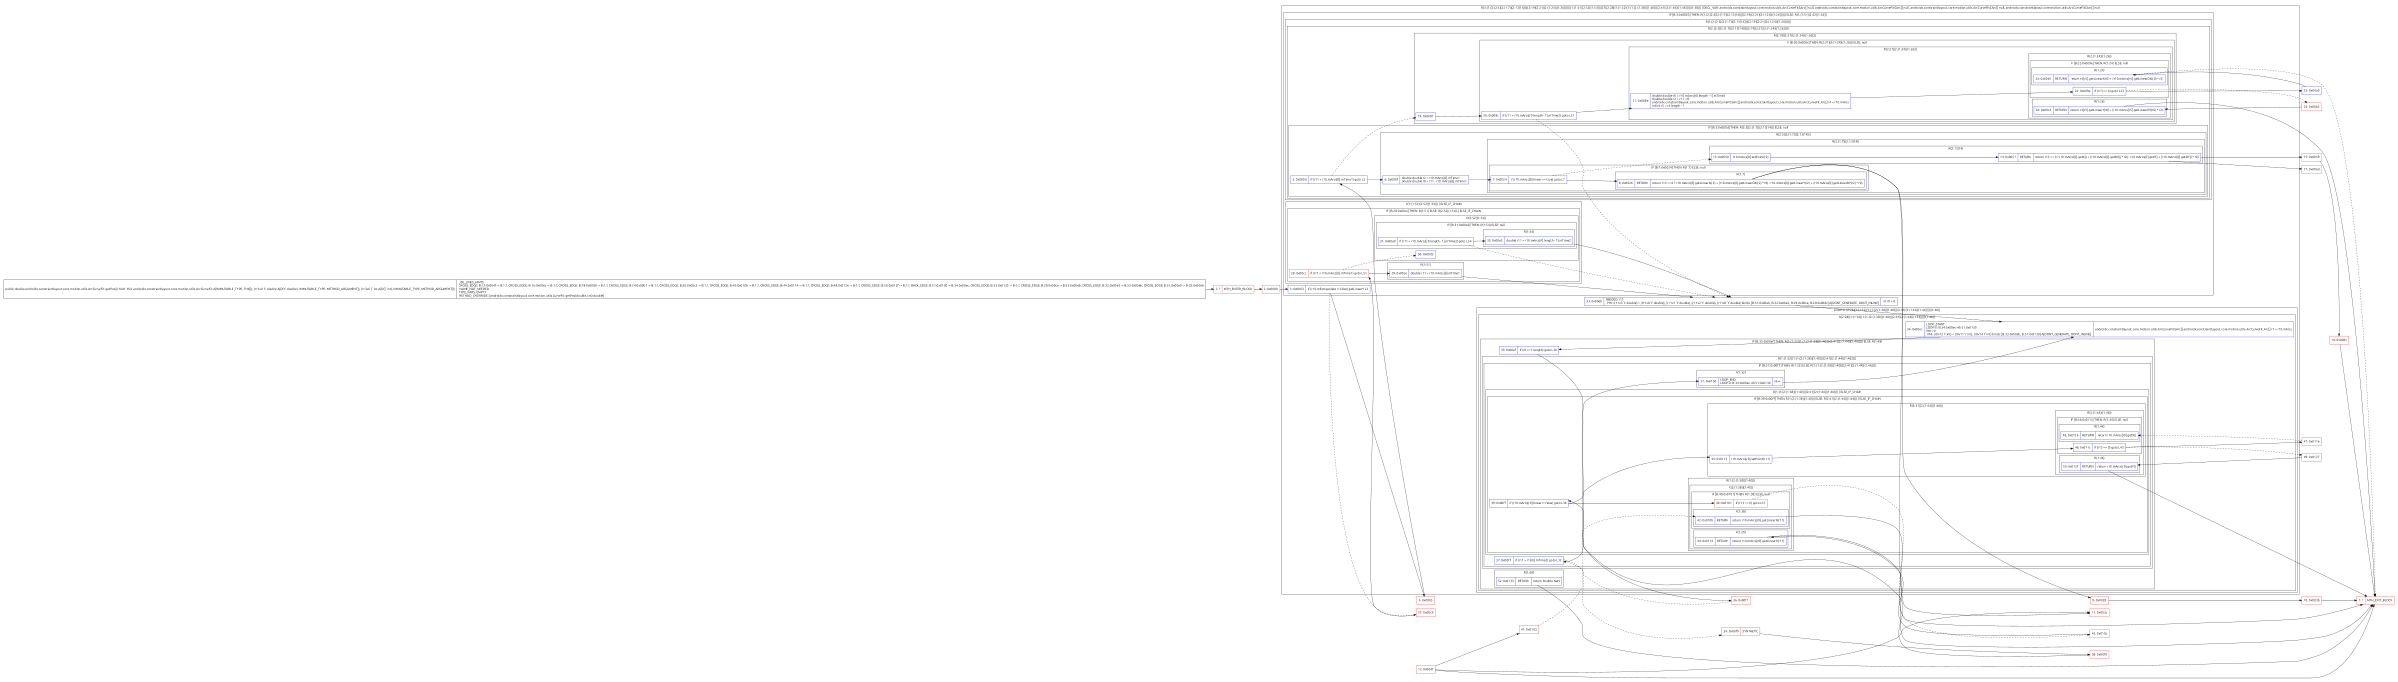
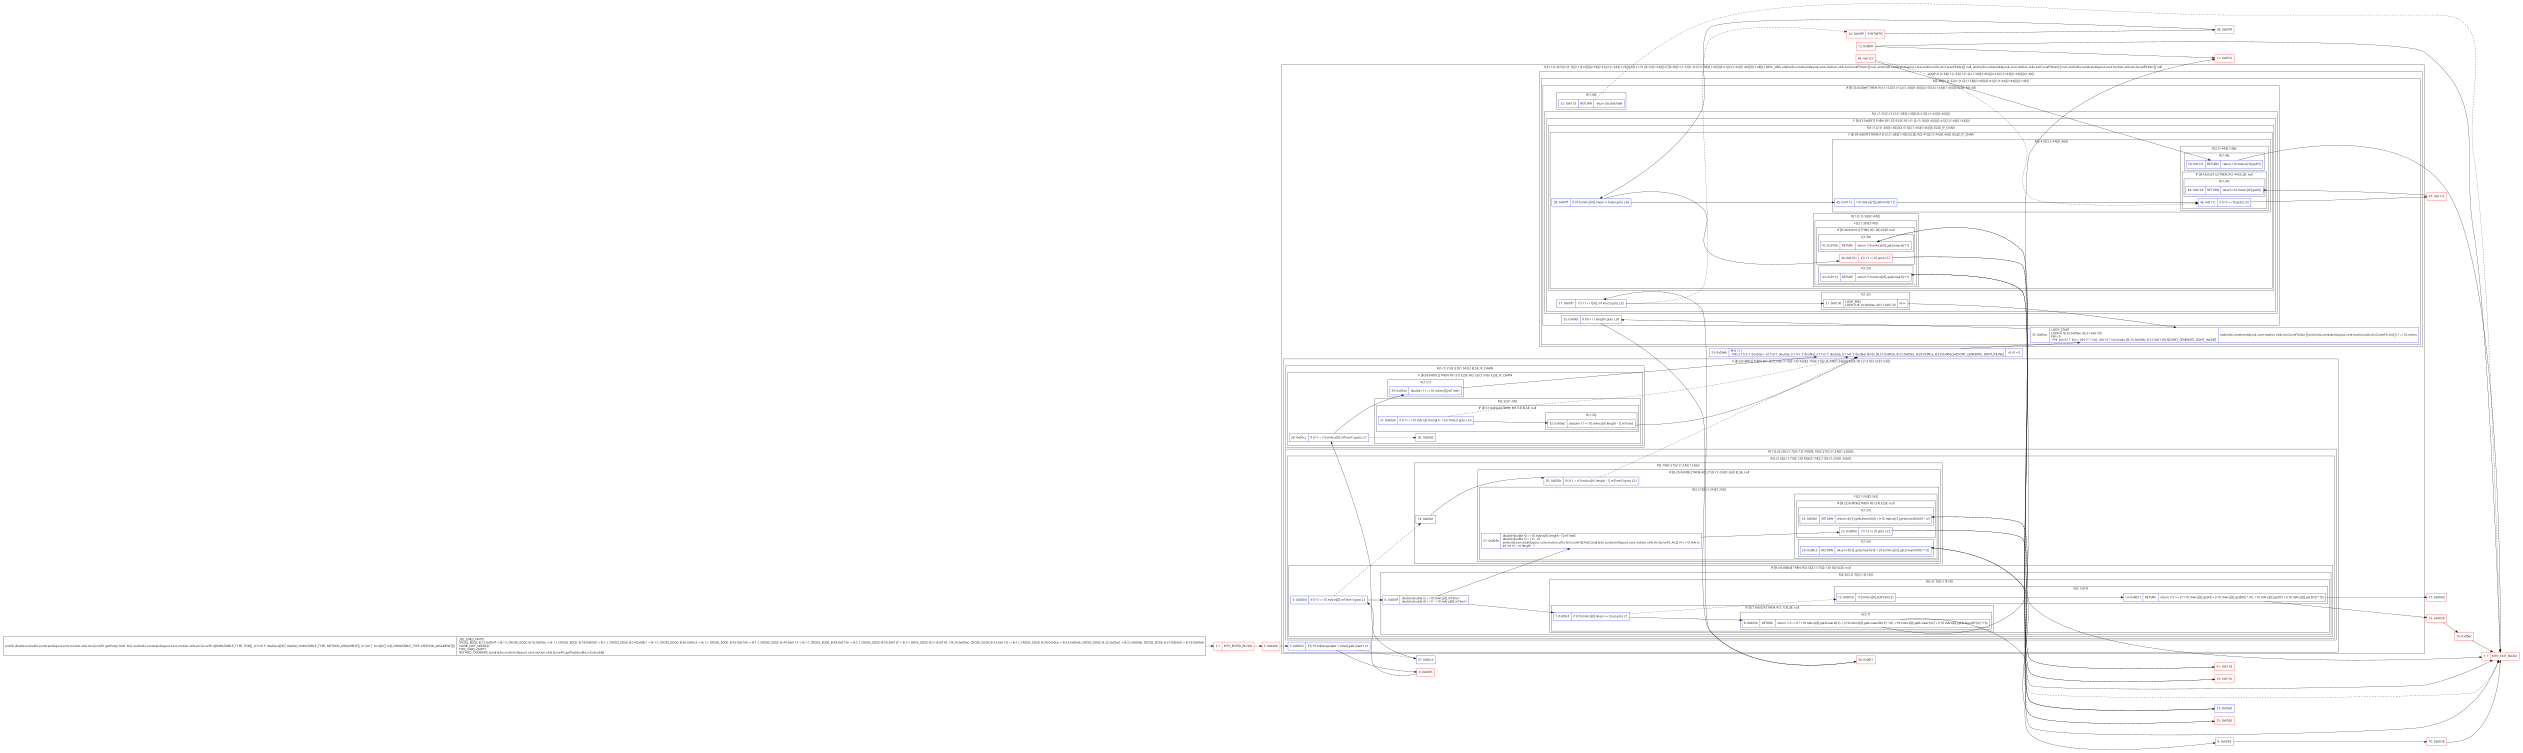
edge "20: 0x008c" -> "21: 0x008e": now "6: 0x000f" -> "21: 0x008e"
node "28: 0x00cc": color red -> blue
node "33: 0x00eb": text "NEEDED: r11" -> "PHI: r11"
edge "47: 0x011e" -> "48: 0x0126": style dashed -> solid
edge "46: 0x011c" -> "49: 0x0127": reversed
edge "36: 0x00f1" -> "37: 0x00f7": style dashed -> solid
node "27: 0x00c4": color red -> blue
edge "12: 0x004f" -> "41: 0x0103": now "40: 0x0101" -> "41: 0x0103"
edge "52: 0x0133" -> "1: ?": style solid -> dashed
